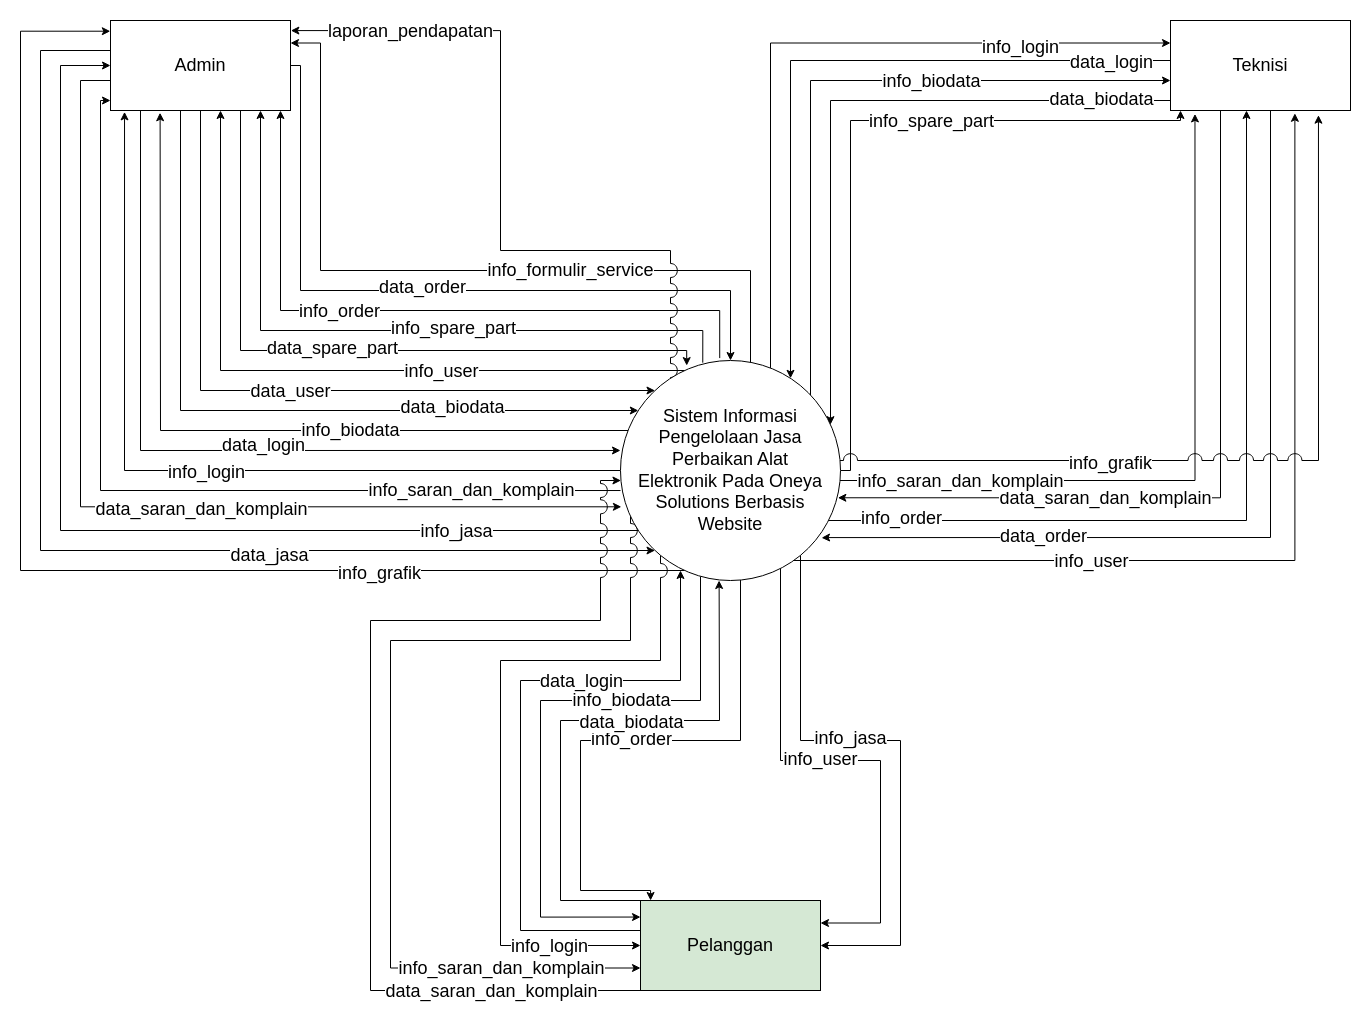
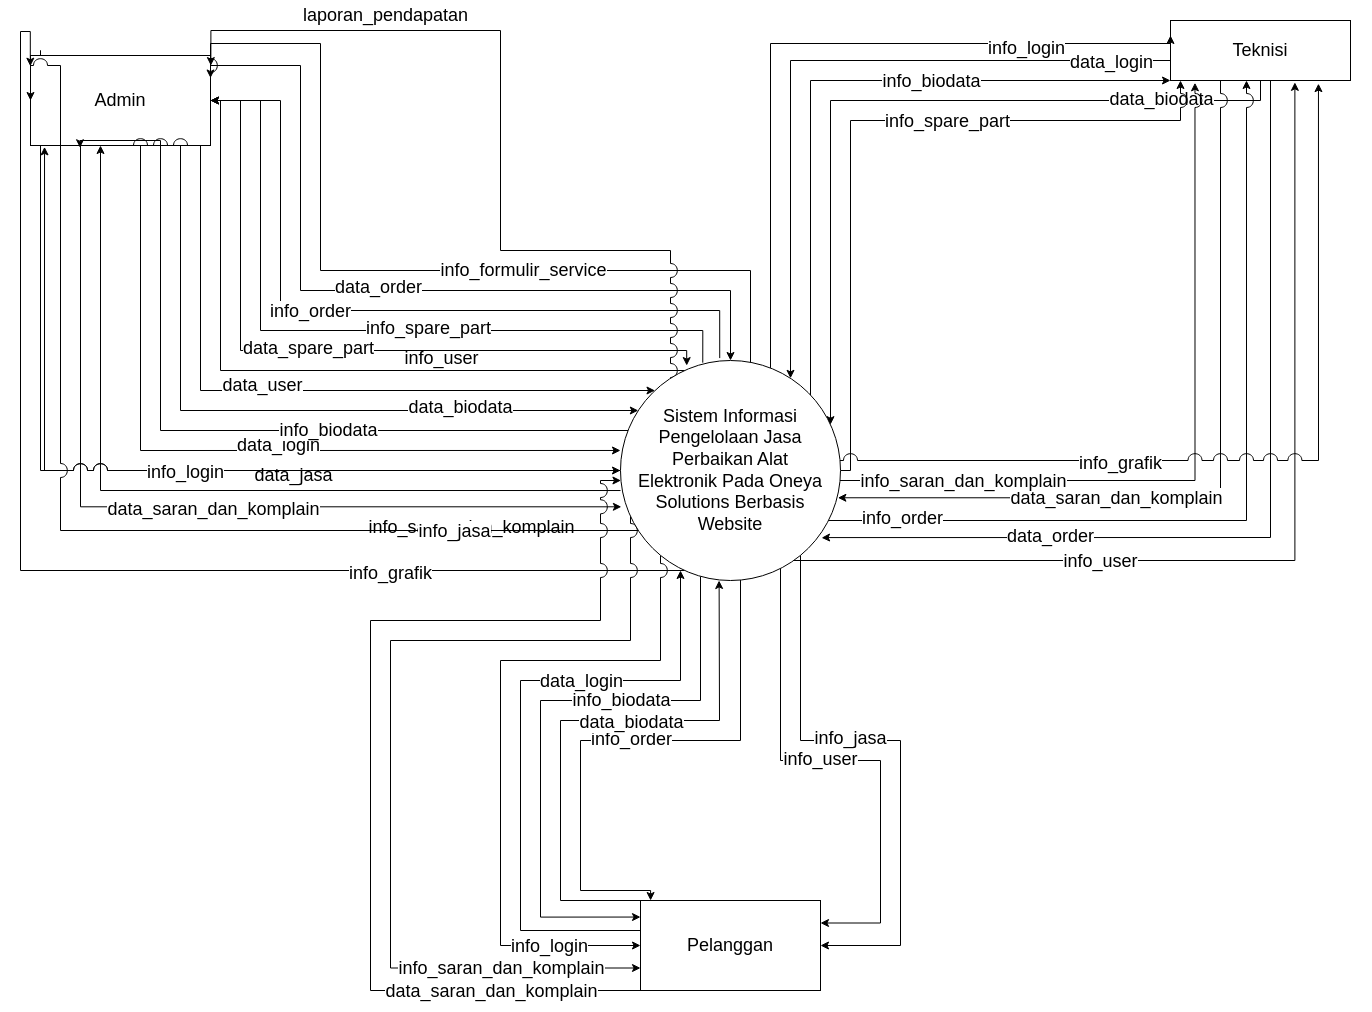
node "Admin": moved (201, 66) -> (121, 101)
node "Teknisi": size 180x90 -> 180x60
node "Pelanggan": fillcolor #d5e8d4 -> #ffffff
